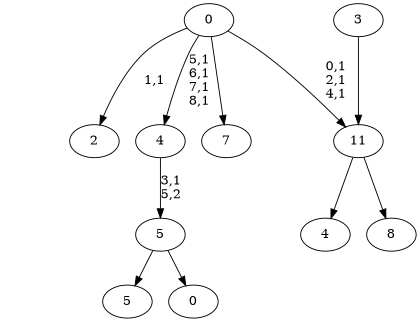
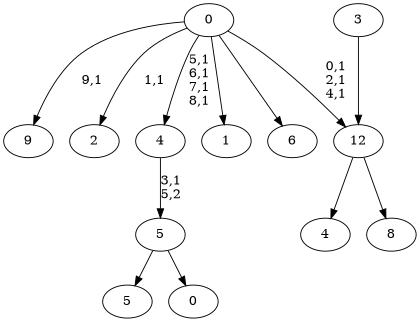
node "9": added
node "7": label "7" -> "1"
node "6": added
node "11": label "11" -> "12"
